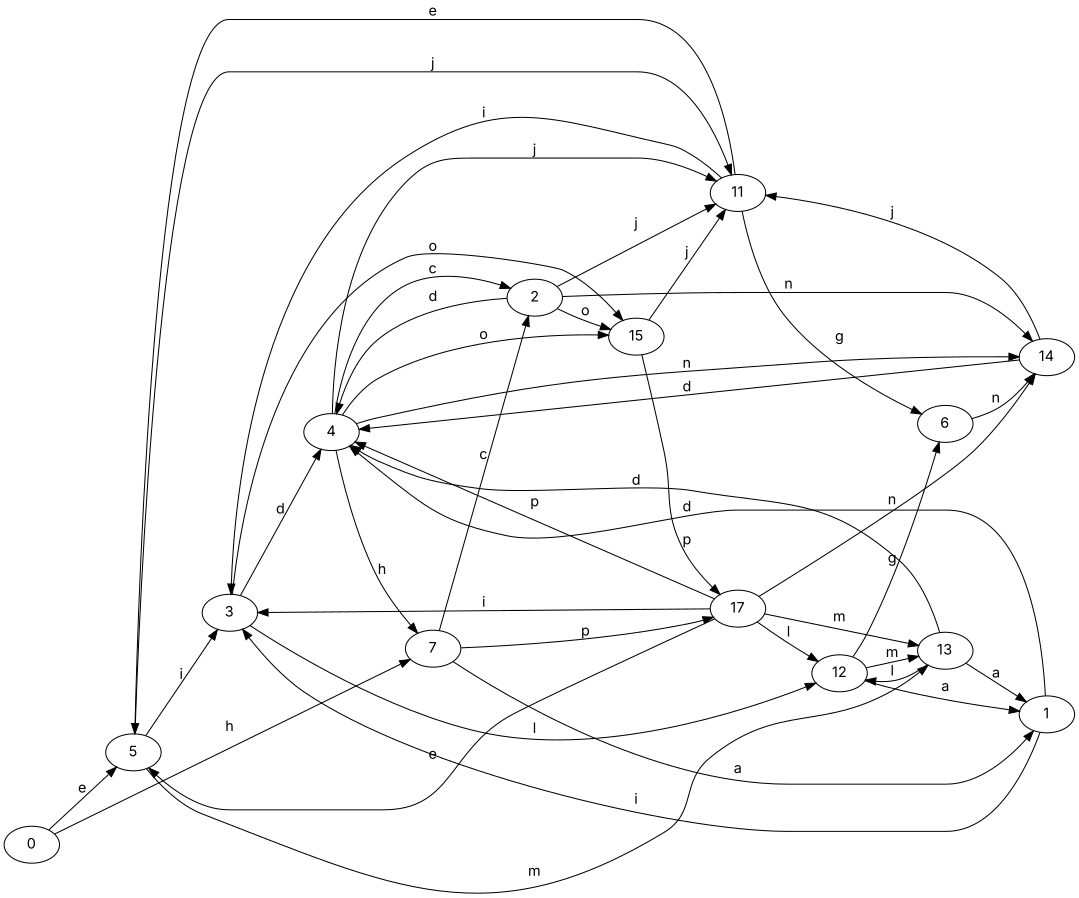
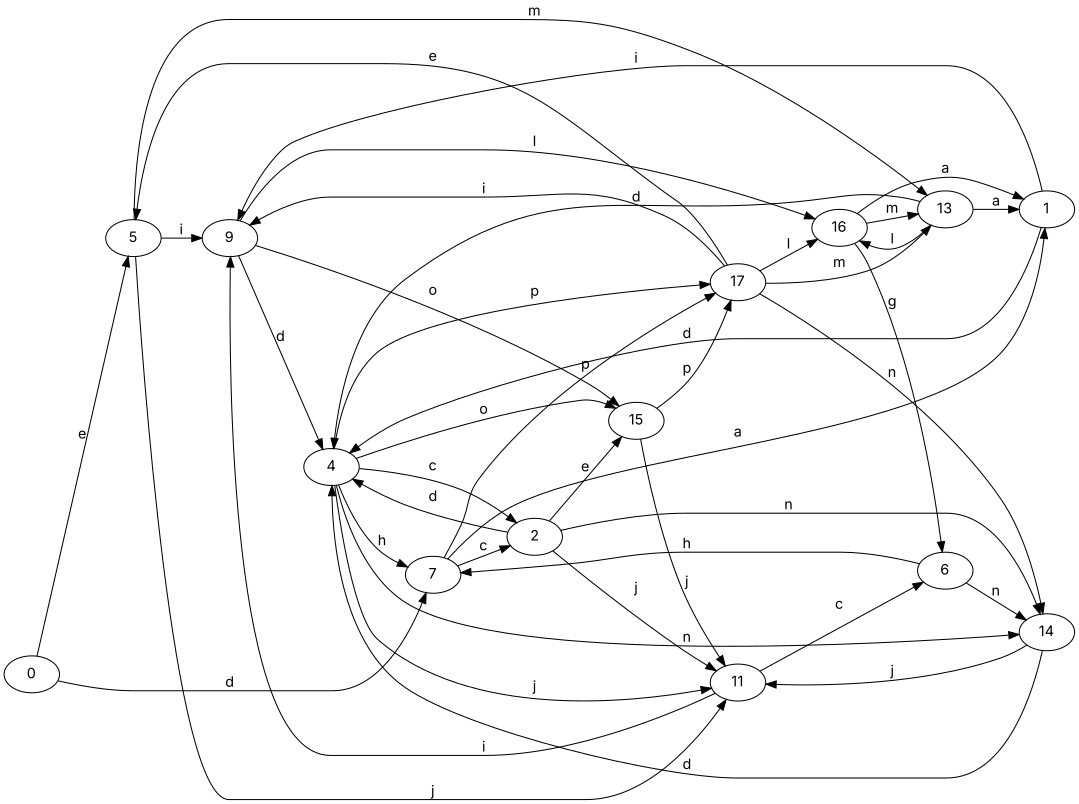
edge "11" -> "5": removed, label "e"
edge "2" -> "15": label "o" -> "e"
edge "11" -> "6": label "g" -> "c"
edge "17" -> "4": reversed
edge "6" -> "7": added, label "h"
node "3": label "3" -> "9"
node "12": label "12" -> "16"
edge "0" -> "7": label "h" -> "d"
